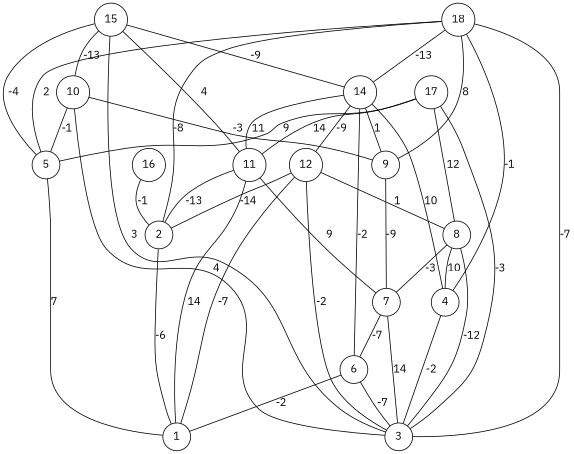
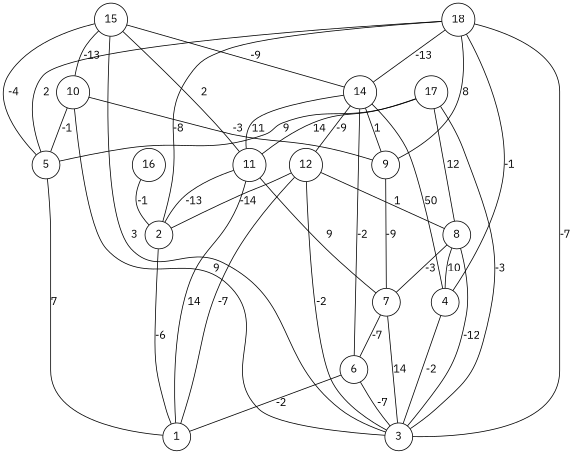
edge "15" -- "11": label "4" -> "2"
edge "14" -- "4": label "10" -> "50"
edge "10" -- "3": label "4" -> "9"
